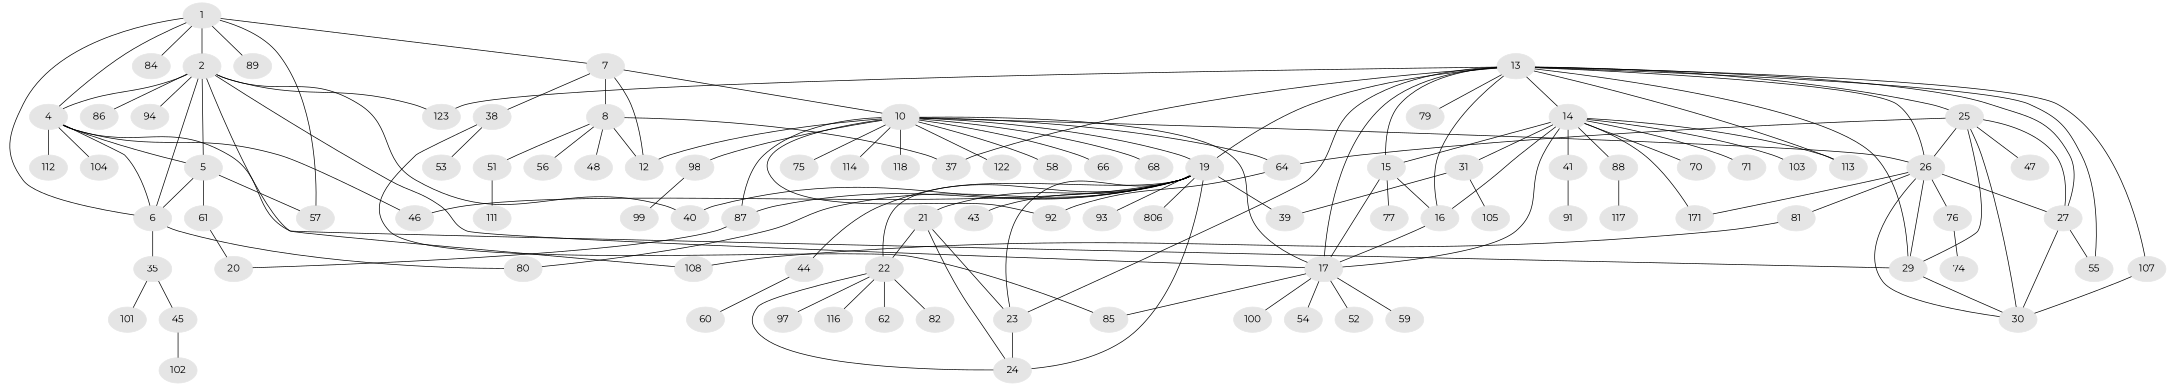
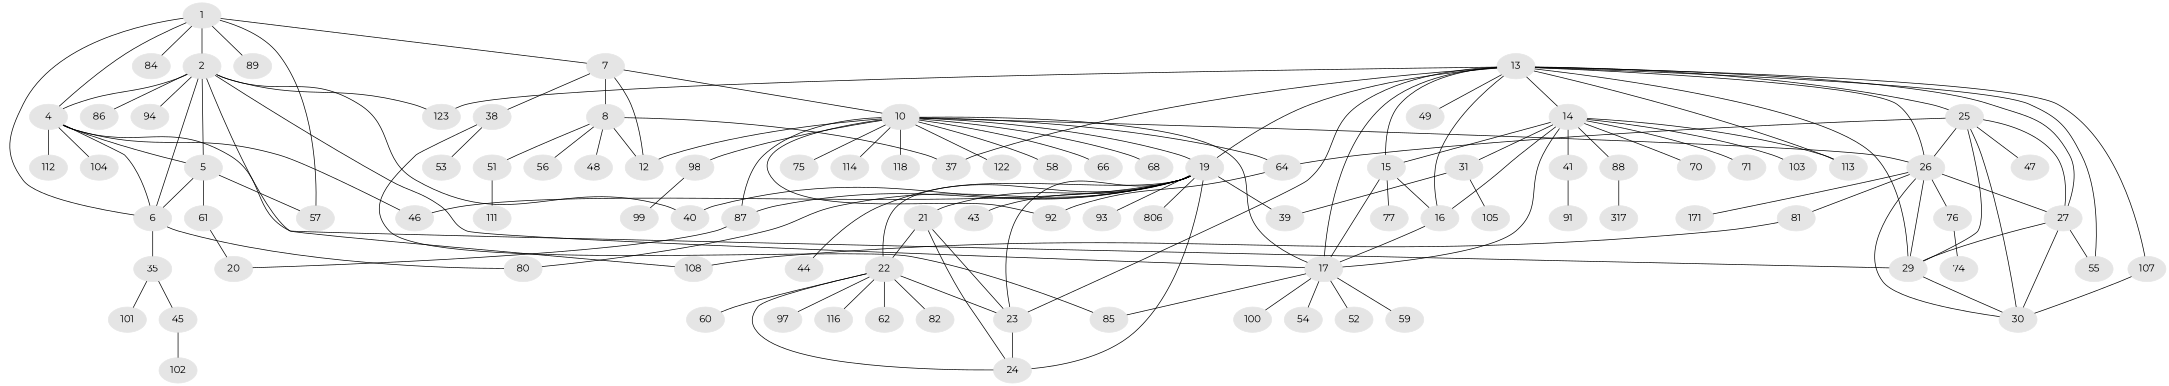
node "79": label "79" -> "49"
edge "14" -- "171": removed
node "117": label "117" -> "317"
edge "27" -- "29": added
edge "44" -- "60": now "22" -- "60"
edge "22" -- "23": added
